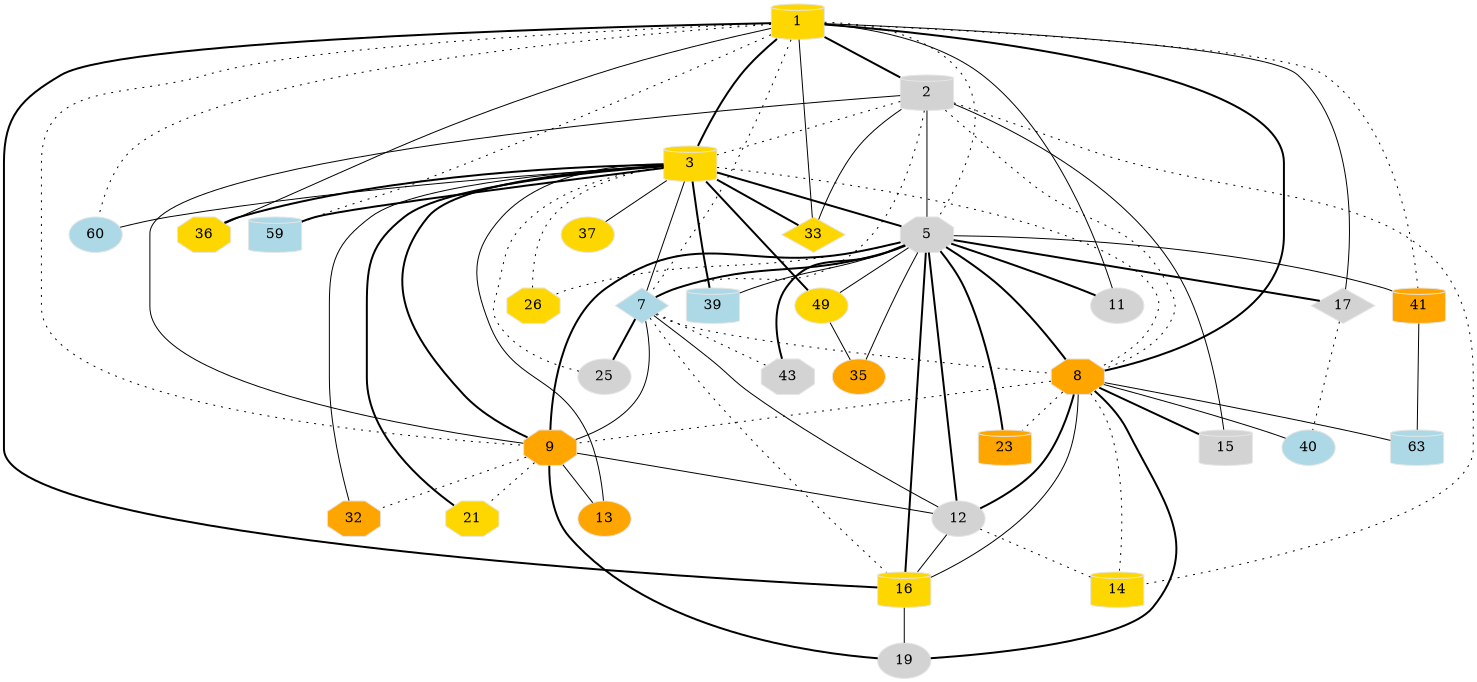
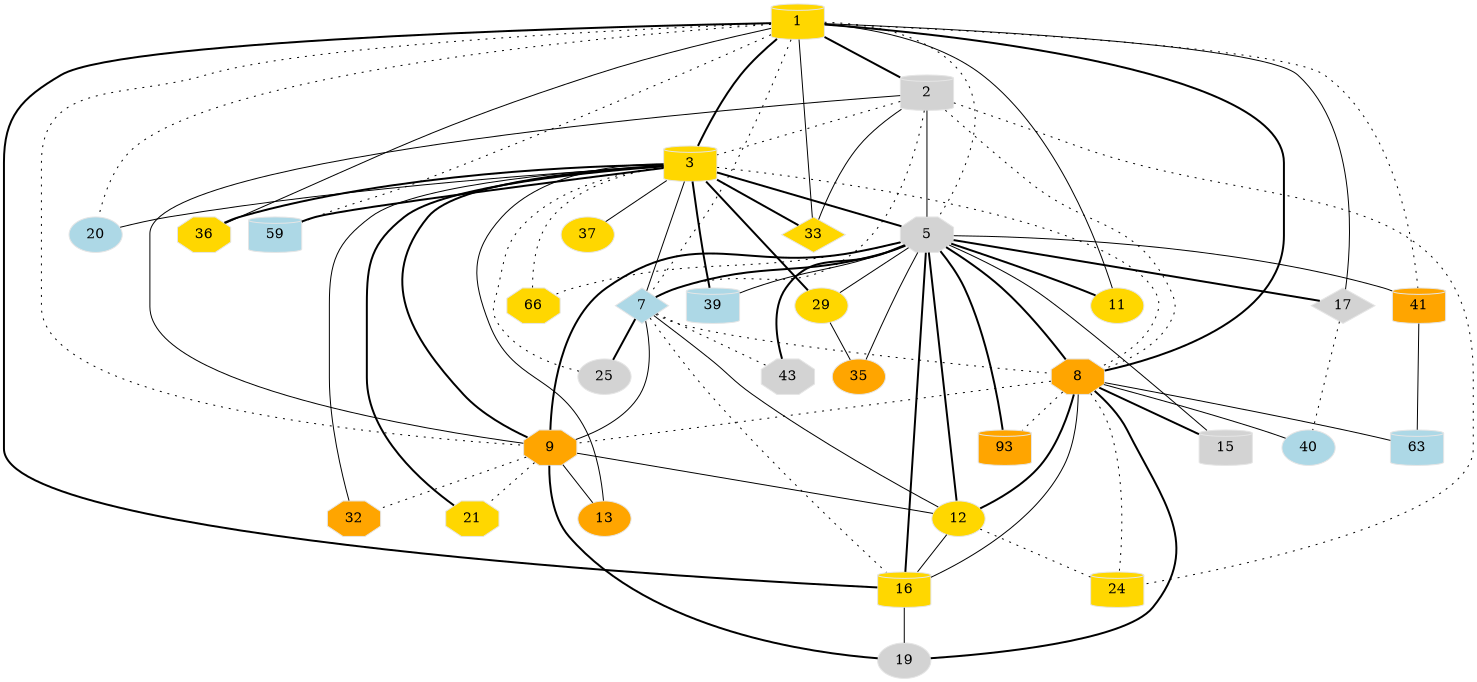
edge "2" -- "15": now "5" -- "15"
node "60": label "60" -> "20"
node "26": label "26" -> "66"
node "49": label "49" -> "29"
node "11": fillcolor lightgrey -> gold
node "23": label "23" -> "93"
node "12": fillcolor lightgrey -> gold
node "14": label "14" -> "24"
